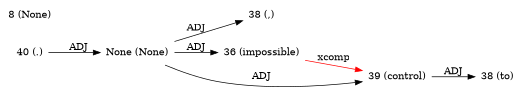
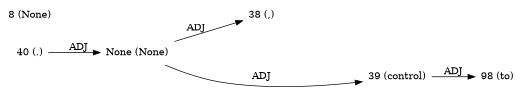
node "36 (impossible)": removed
node "38 (to)": label "38 (to)" -> "98 (to)"
